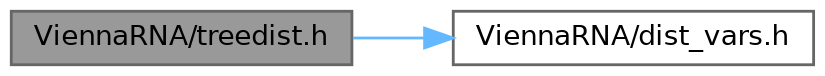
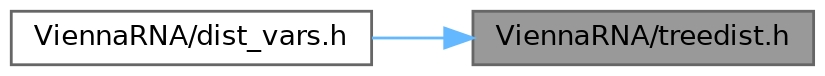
edge "ViennaRNA/treedist.h" -> "ViennaRNA/dist_vars.h": reversed
